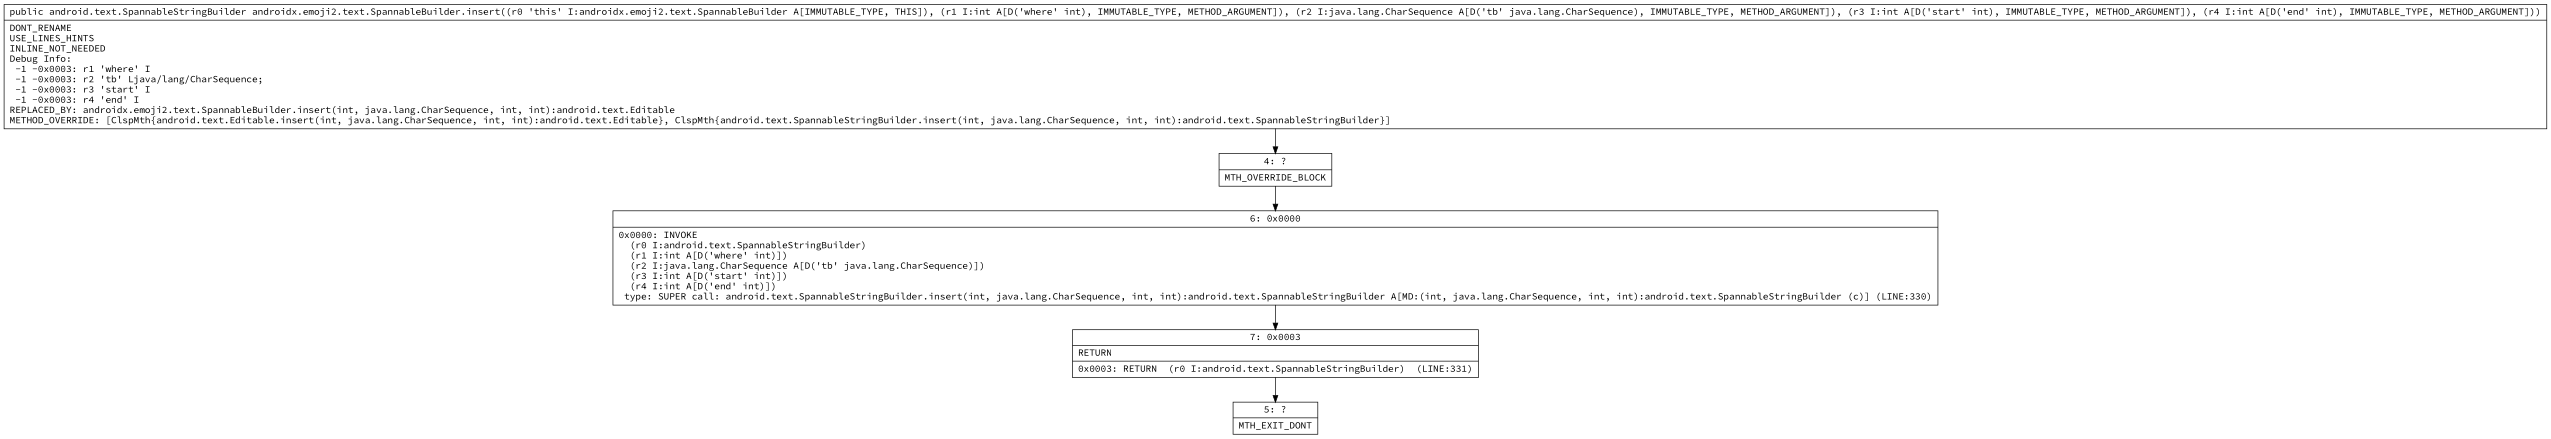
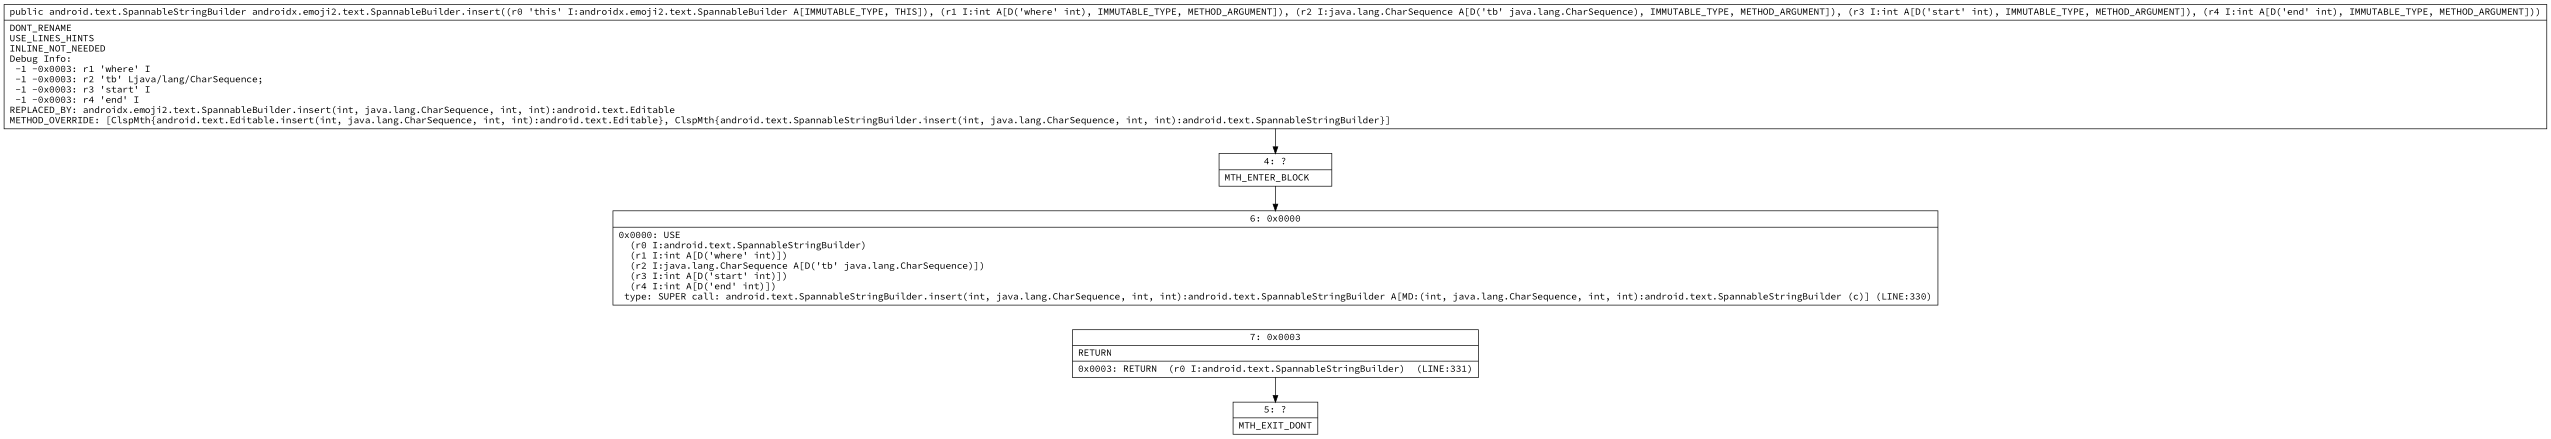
node "4: ?": text "MTH_OVERRIDE_BLOCK" -> "MTH_ENTER_BLOCK"
node "6: 0x0000": text "0x0000: INVOKE" -> "0x0000: USE"
edge "6: 0x0000" -> "7: 0x0003": removed
